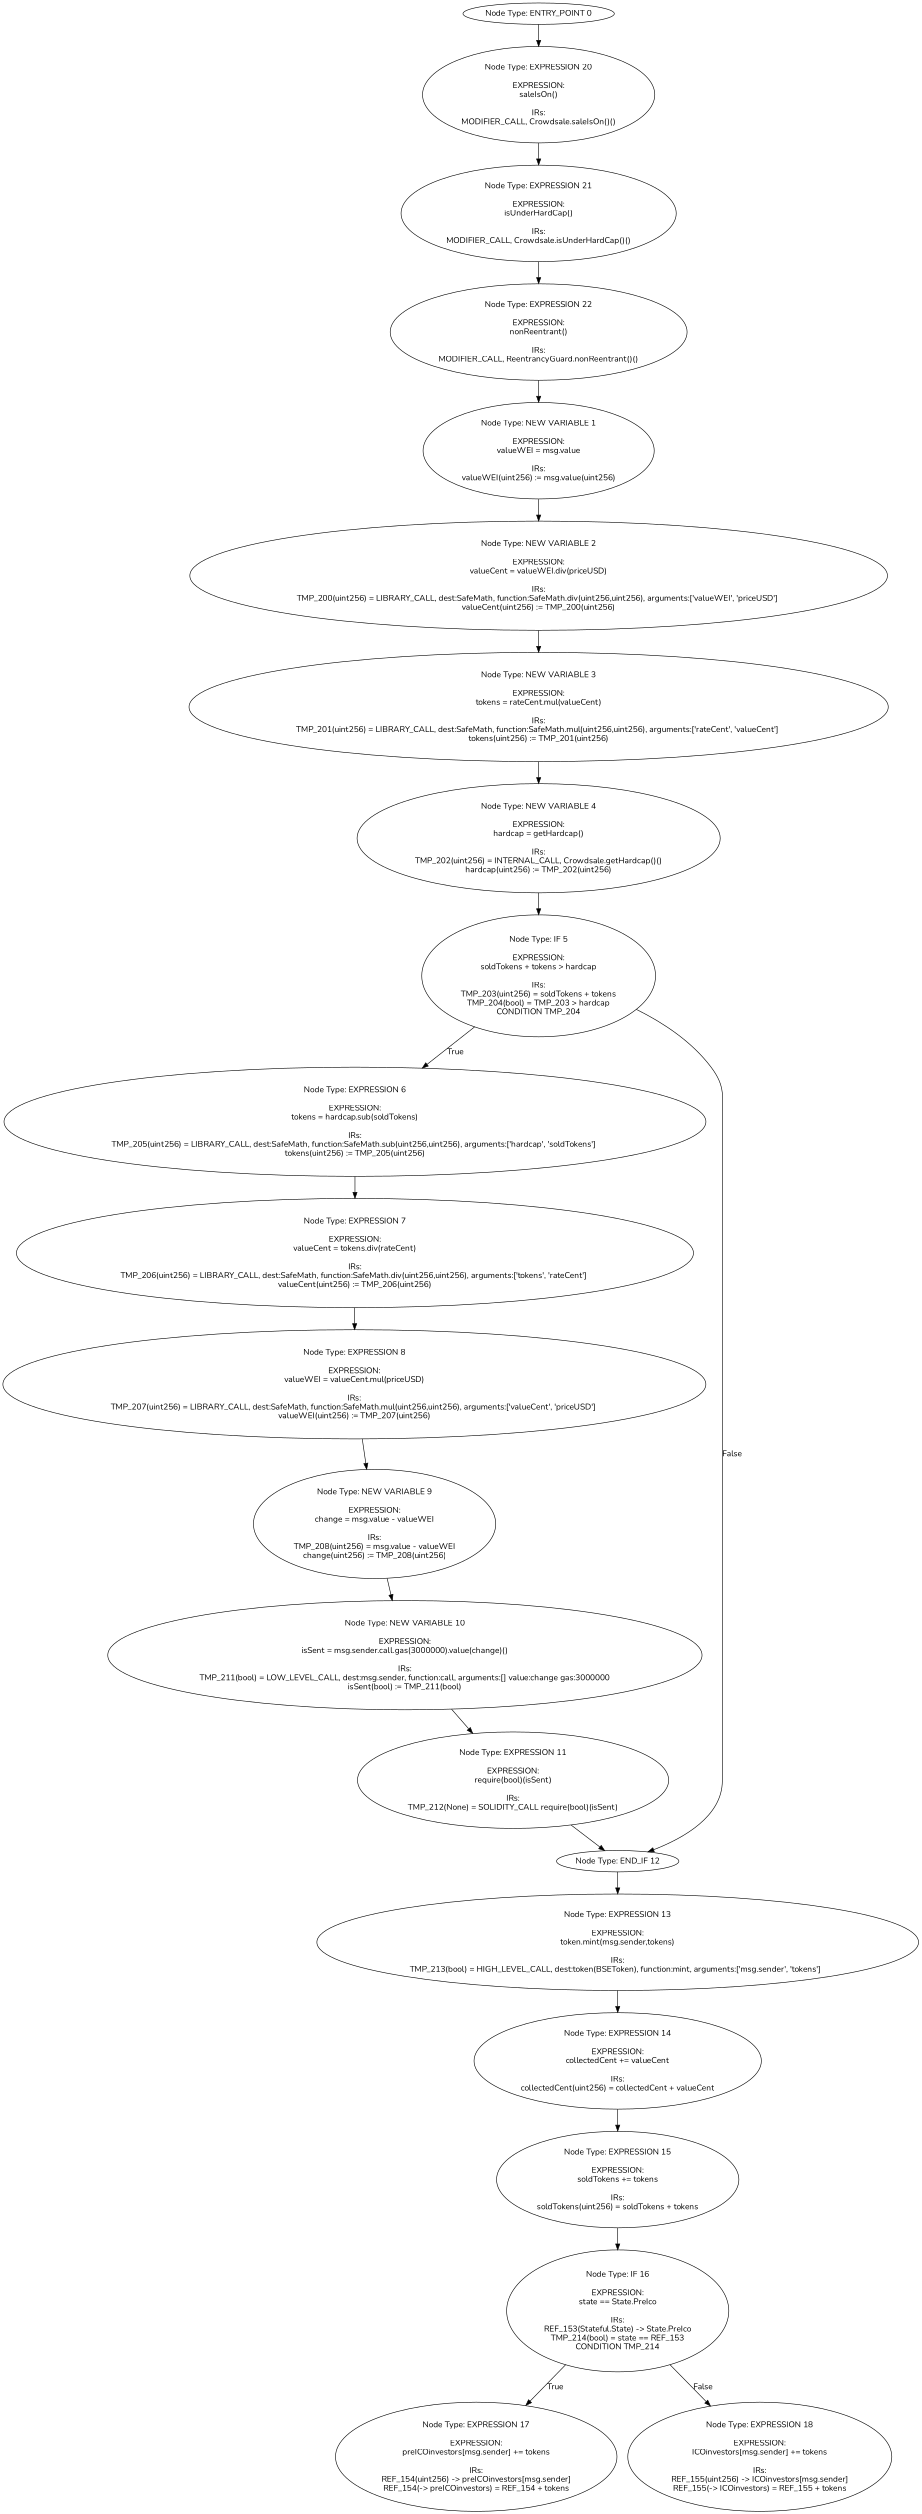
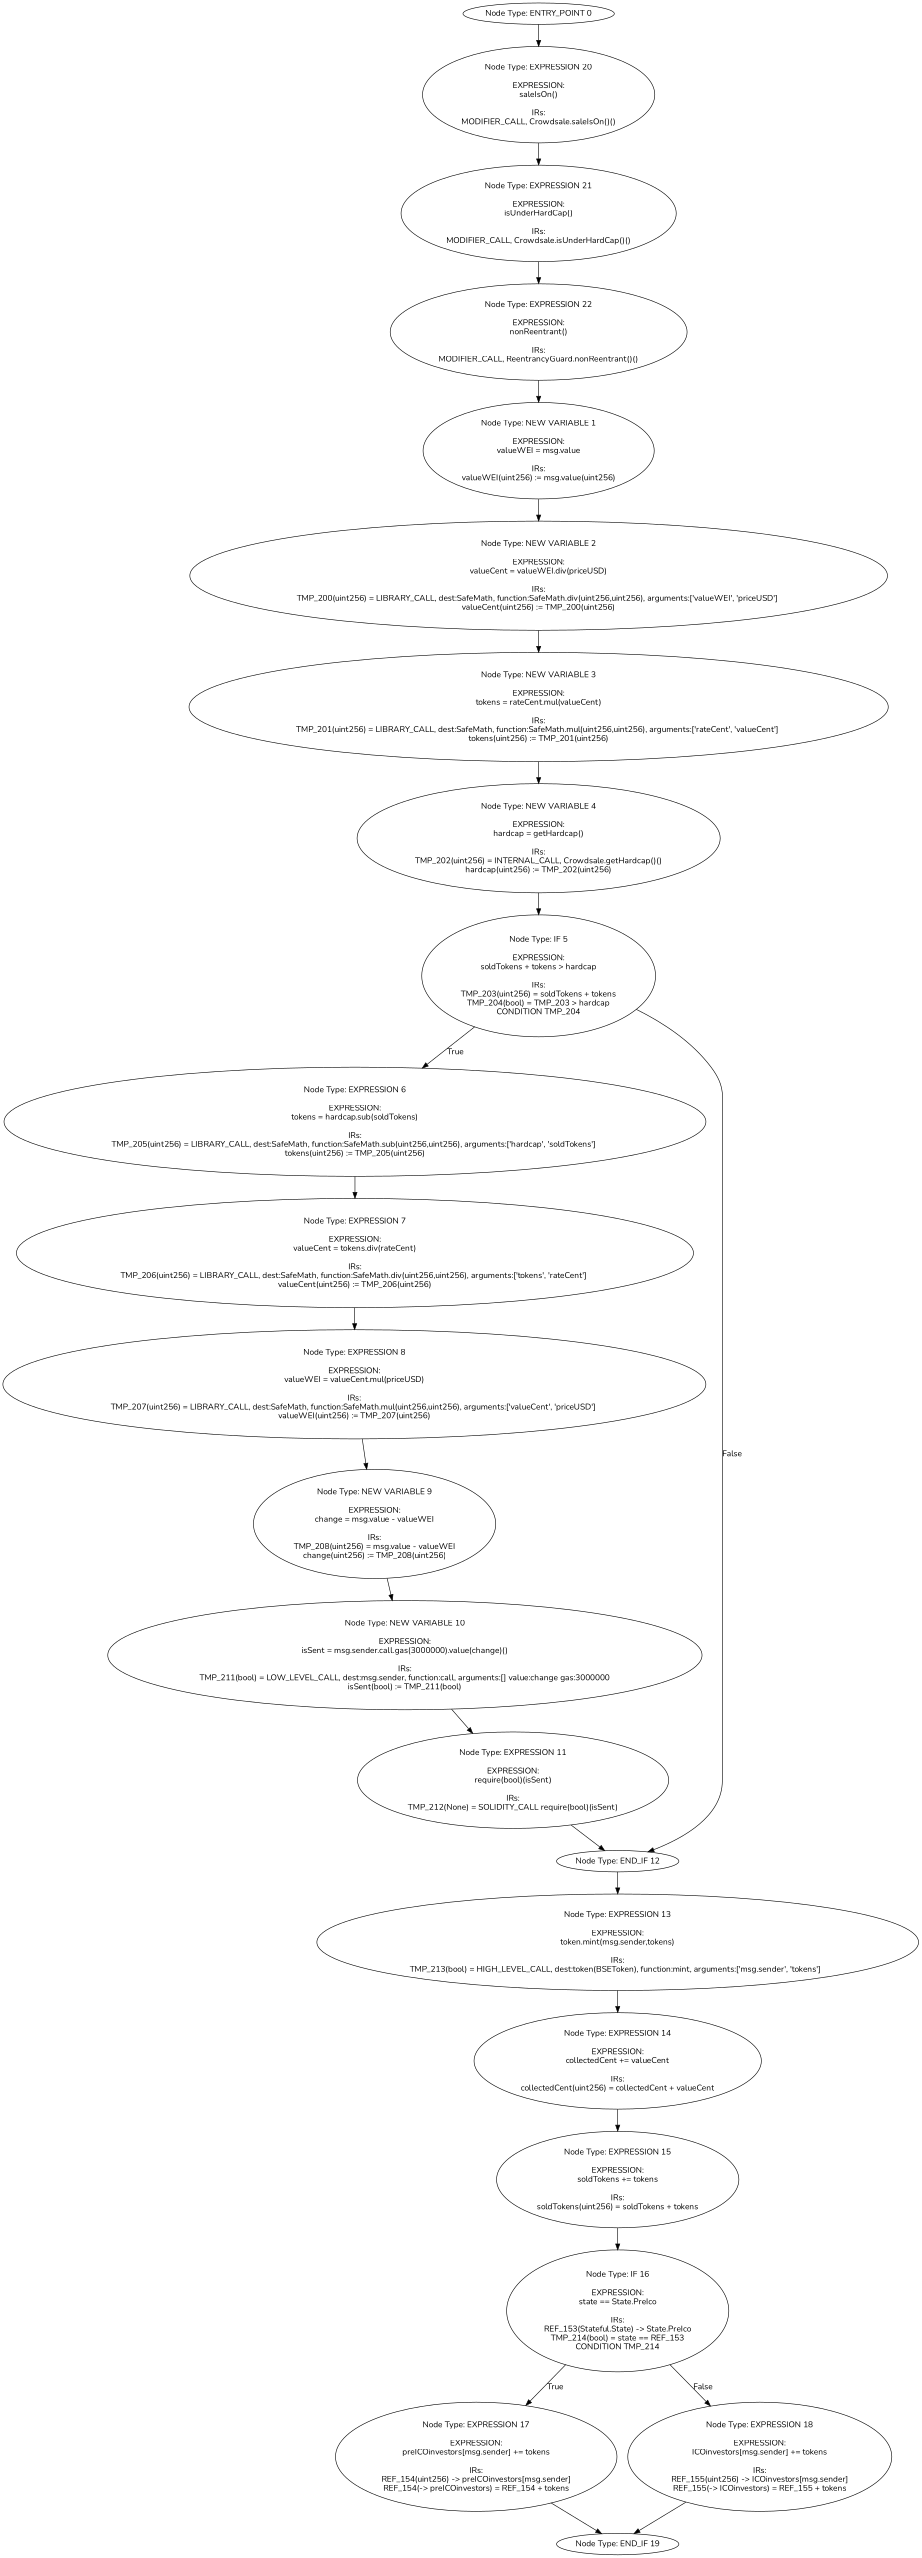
node "Node Type: END_IF 19": added
